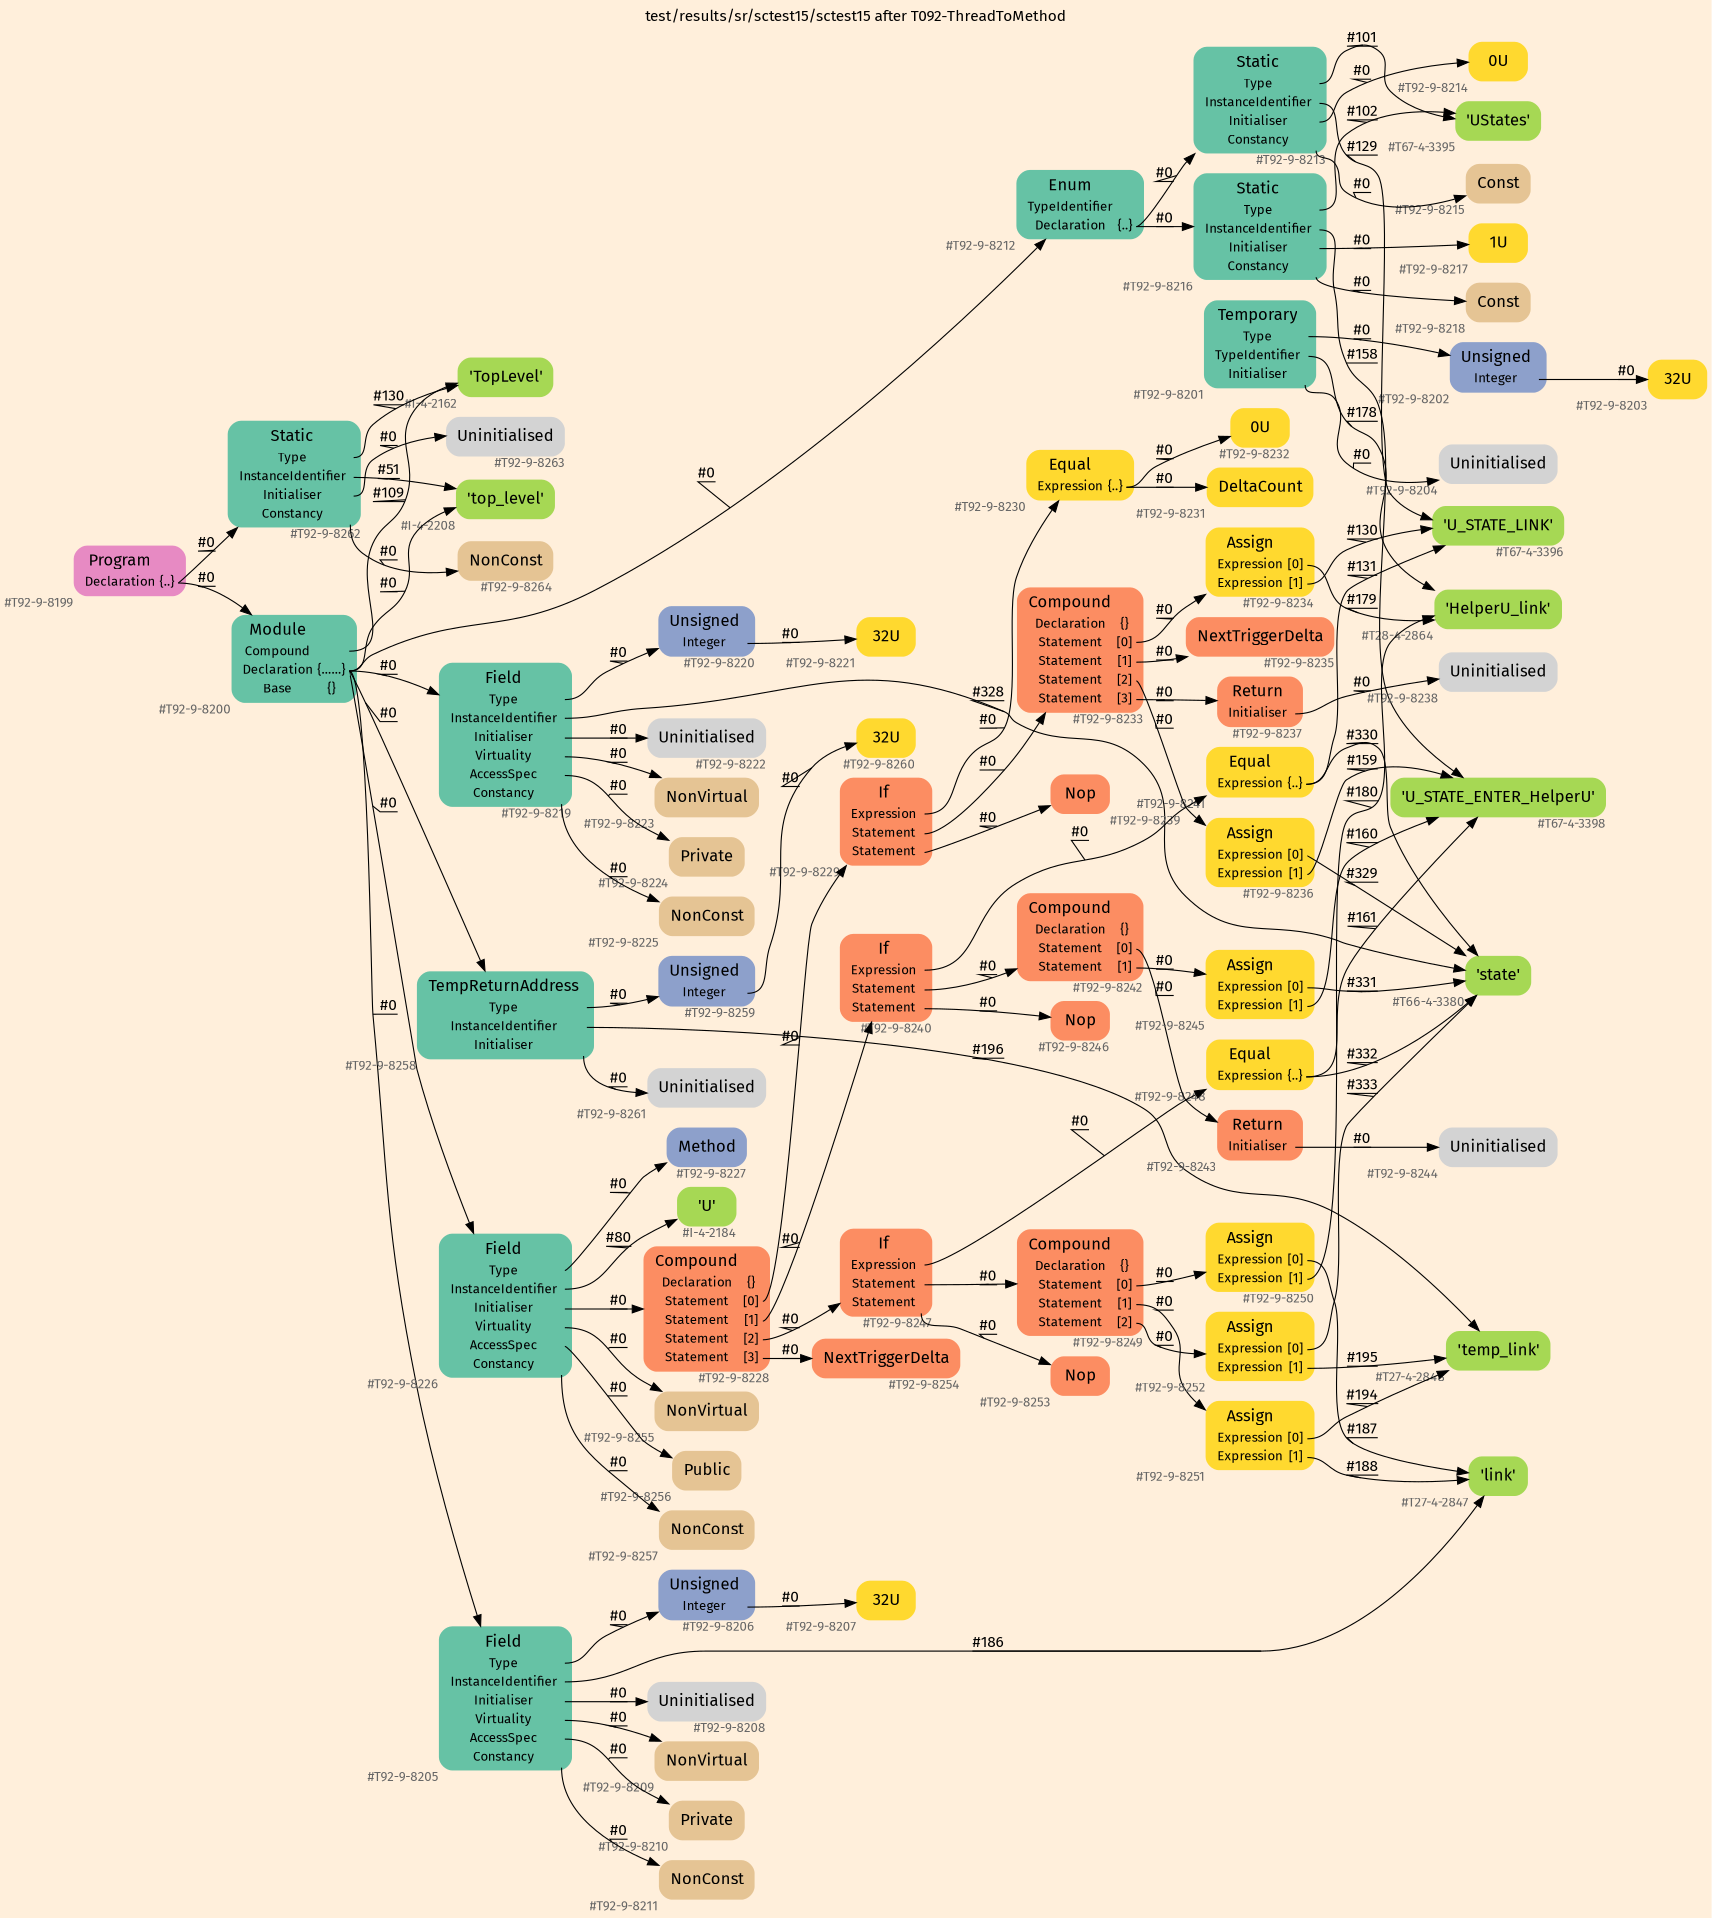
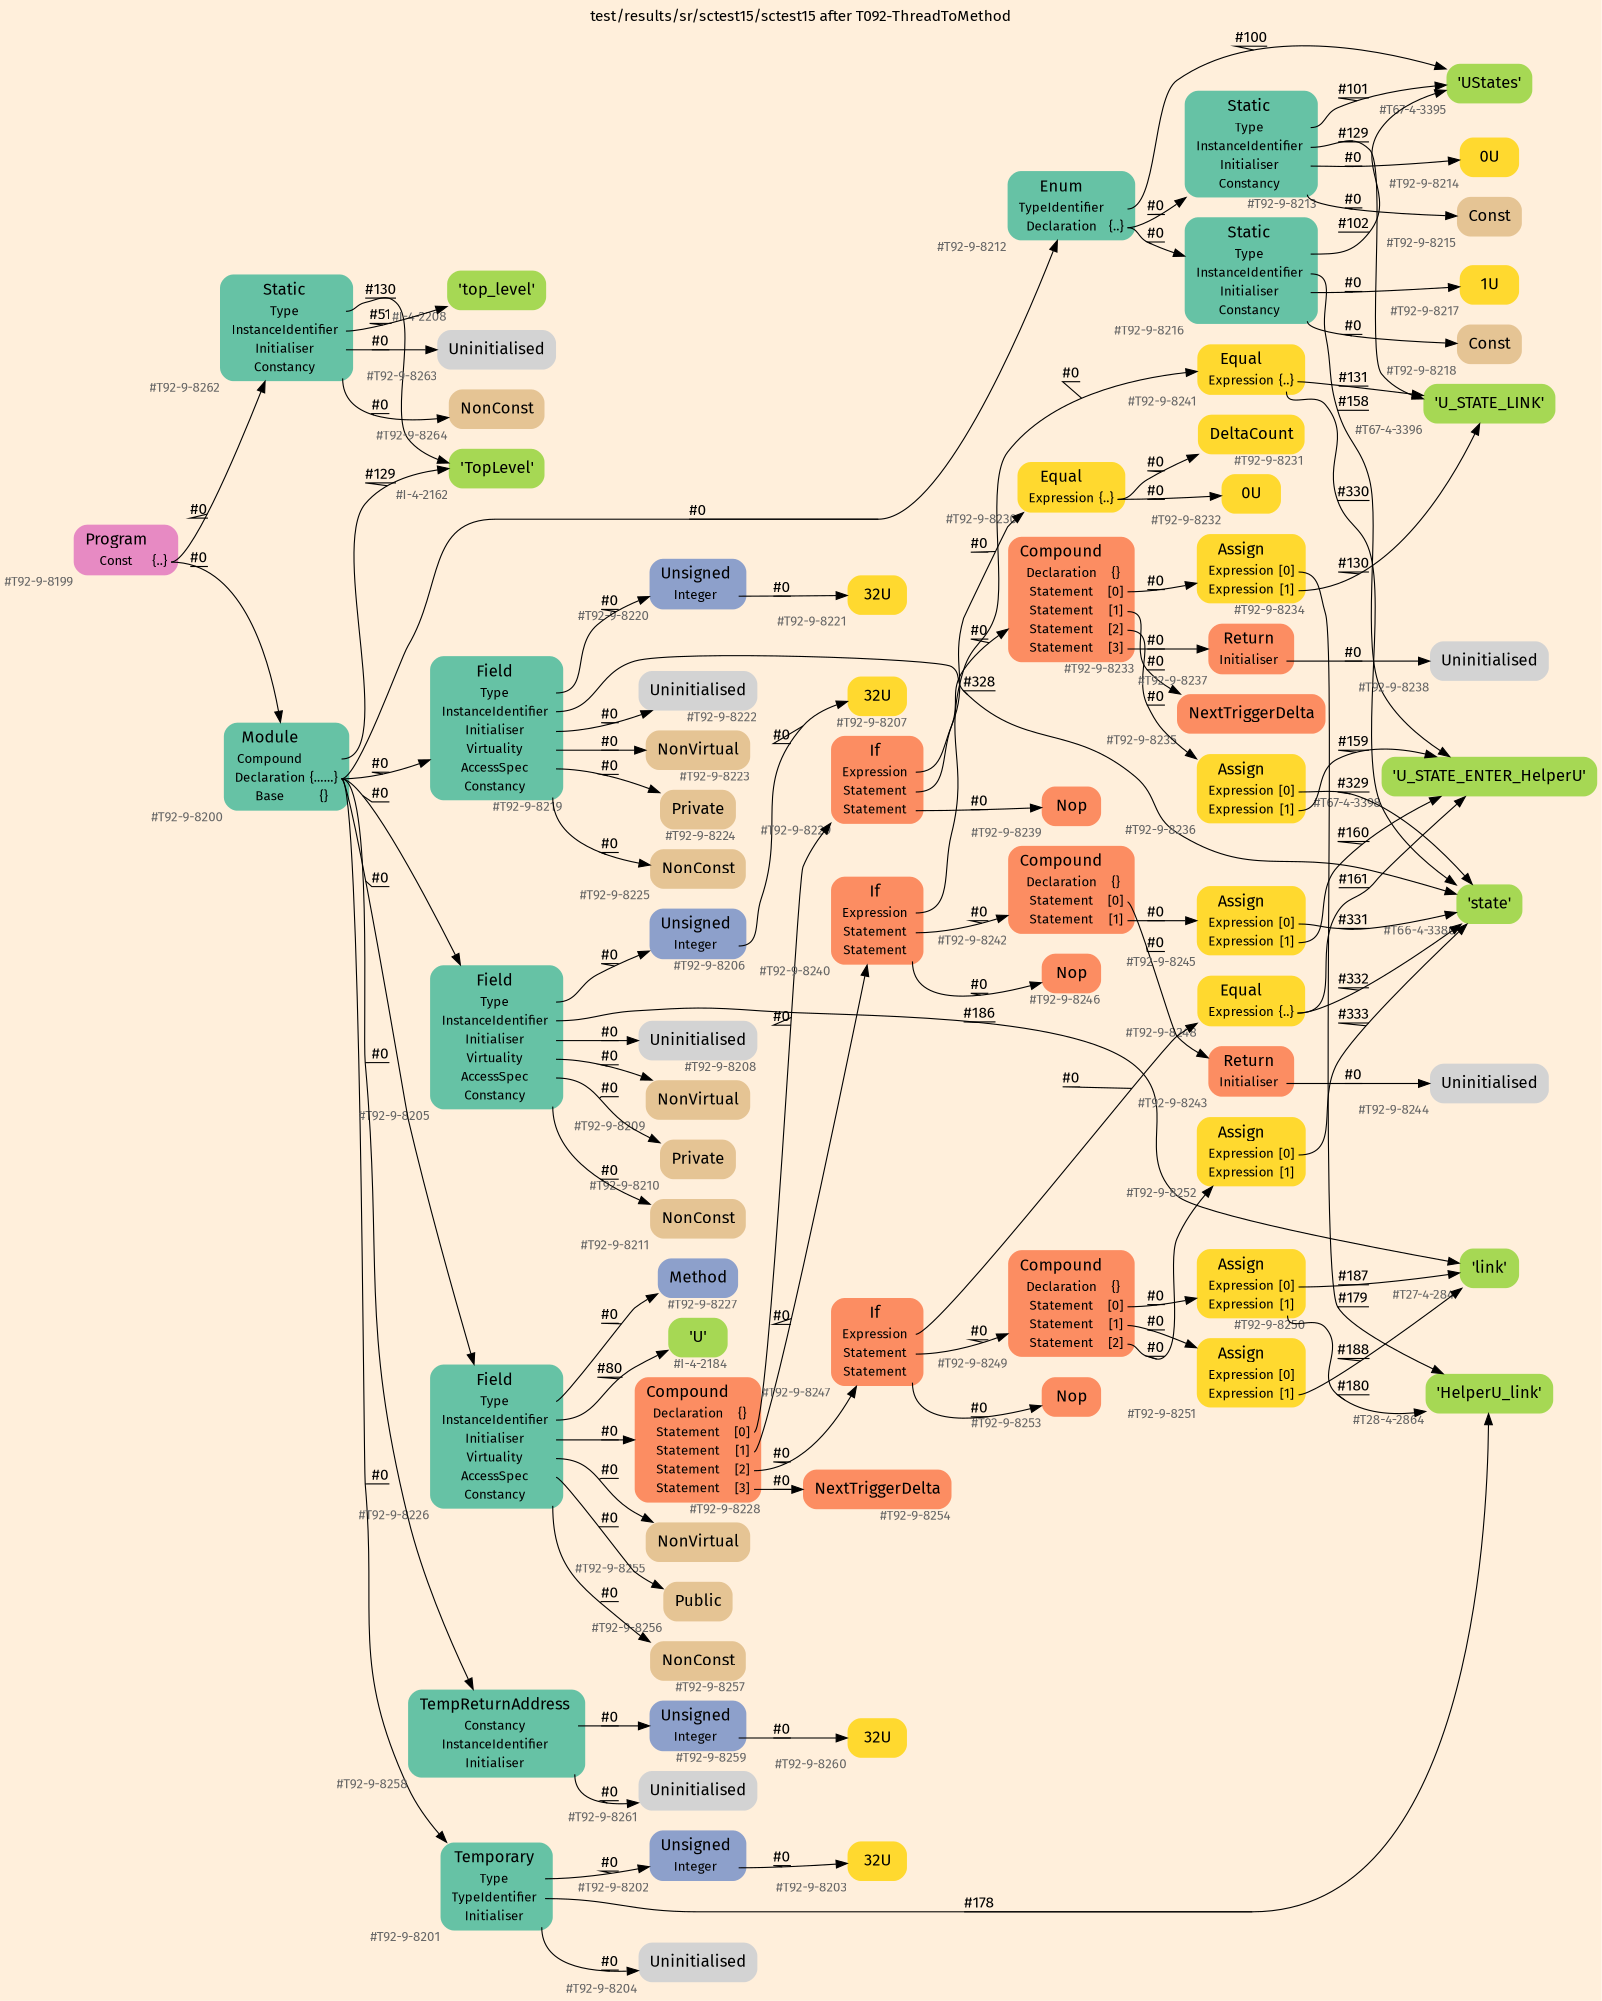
edge "Enum" -> "'UStates'": added, label "#100"
edge "Module" -> "'TopLevel'": label "#109" -> "#129"
node "Program": text "Declaration" -> "Const"
edge "Module" -> "'top_level'": now "Module" -> "Temporary"
node "TempReturnAddress": text "Type" -> "Constancy"
node "'temp_link'": removed
